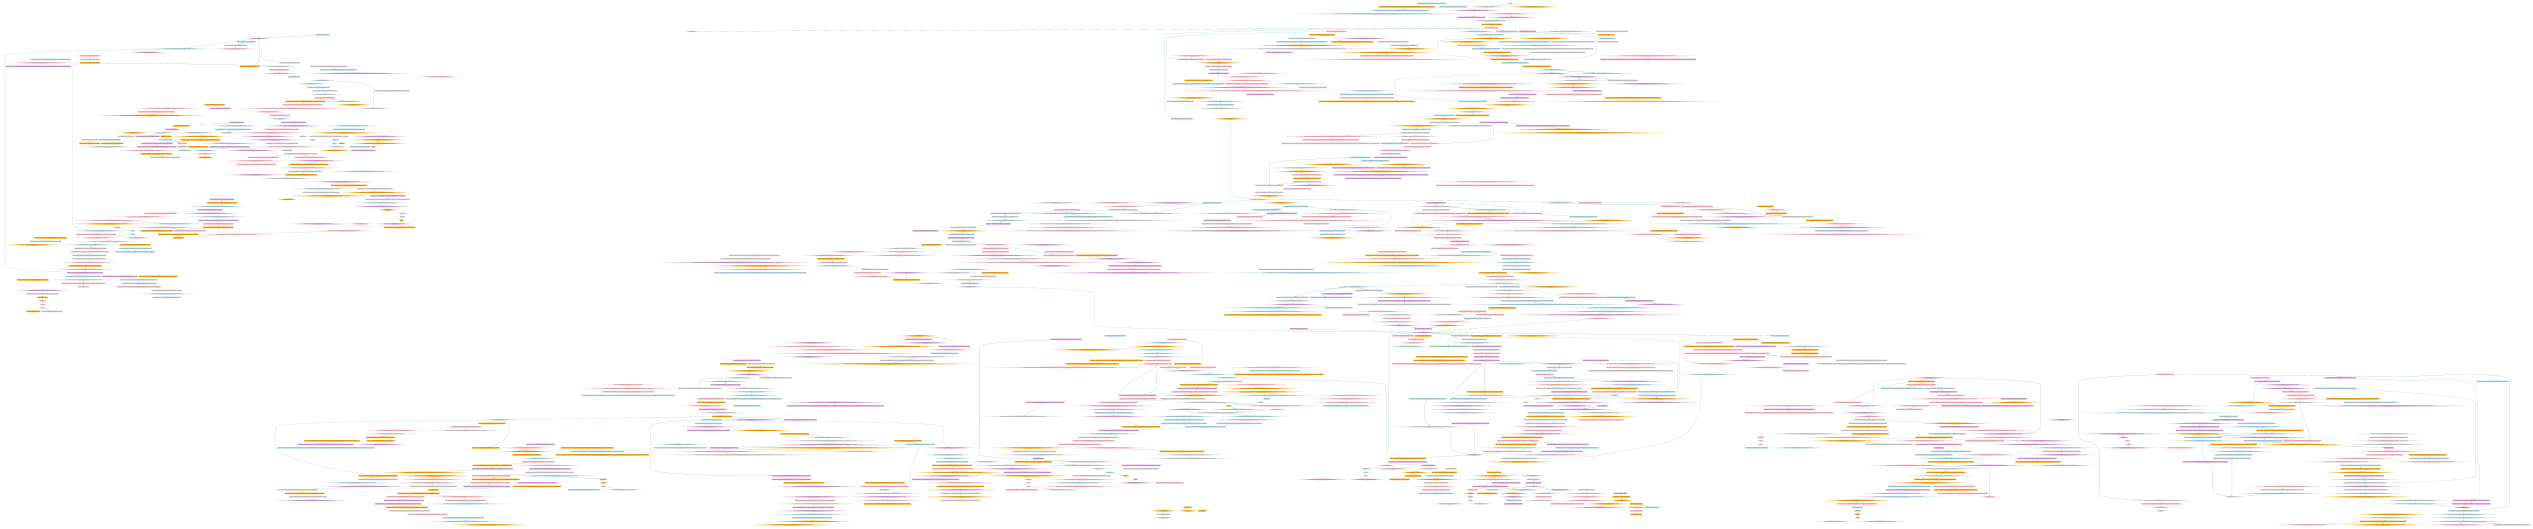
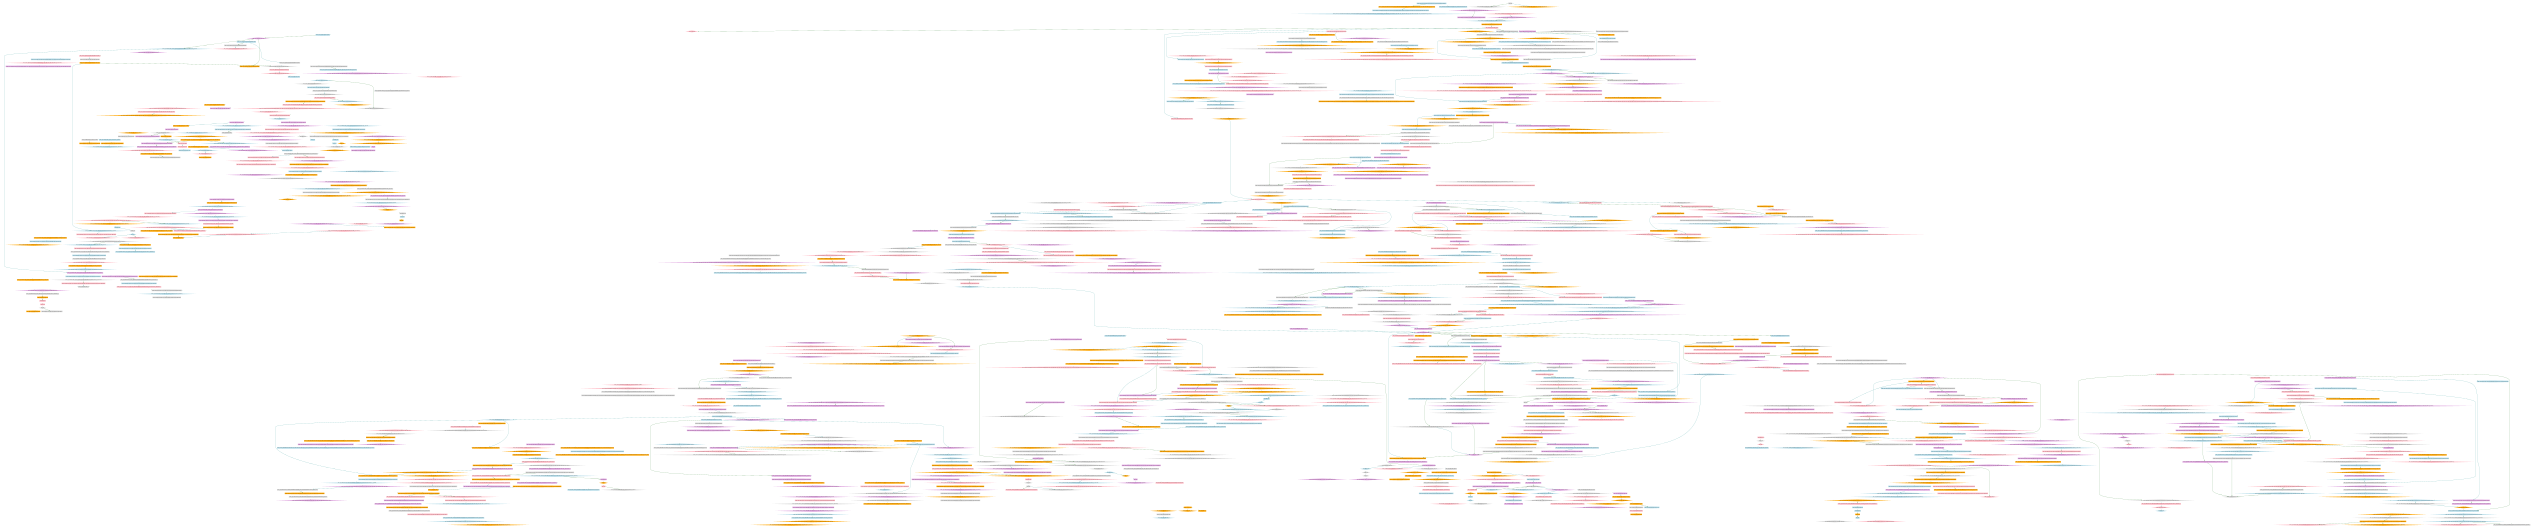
node "tower_0/mixed_17x17x1280a/branch7x7x3/conv/conv2d": fillcolor lightblue -> orange
node "tower_0/mixed_8x8x2048b/branch3x3dbl/conv_1/relu": fillcolor orange -> lightblue
